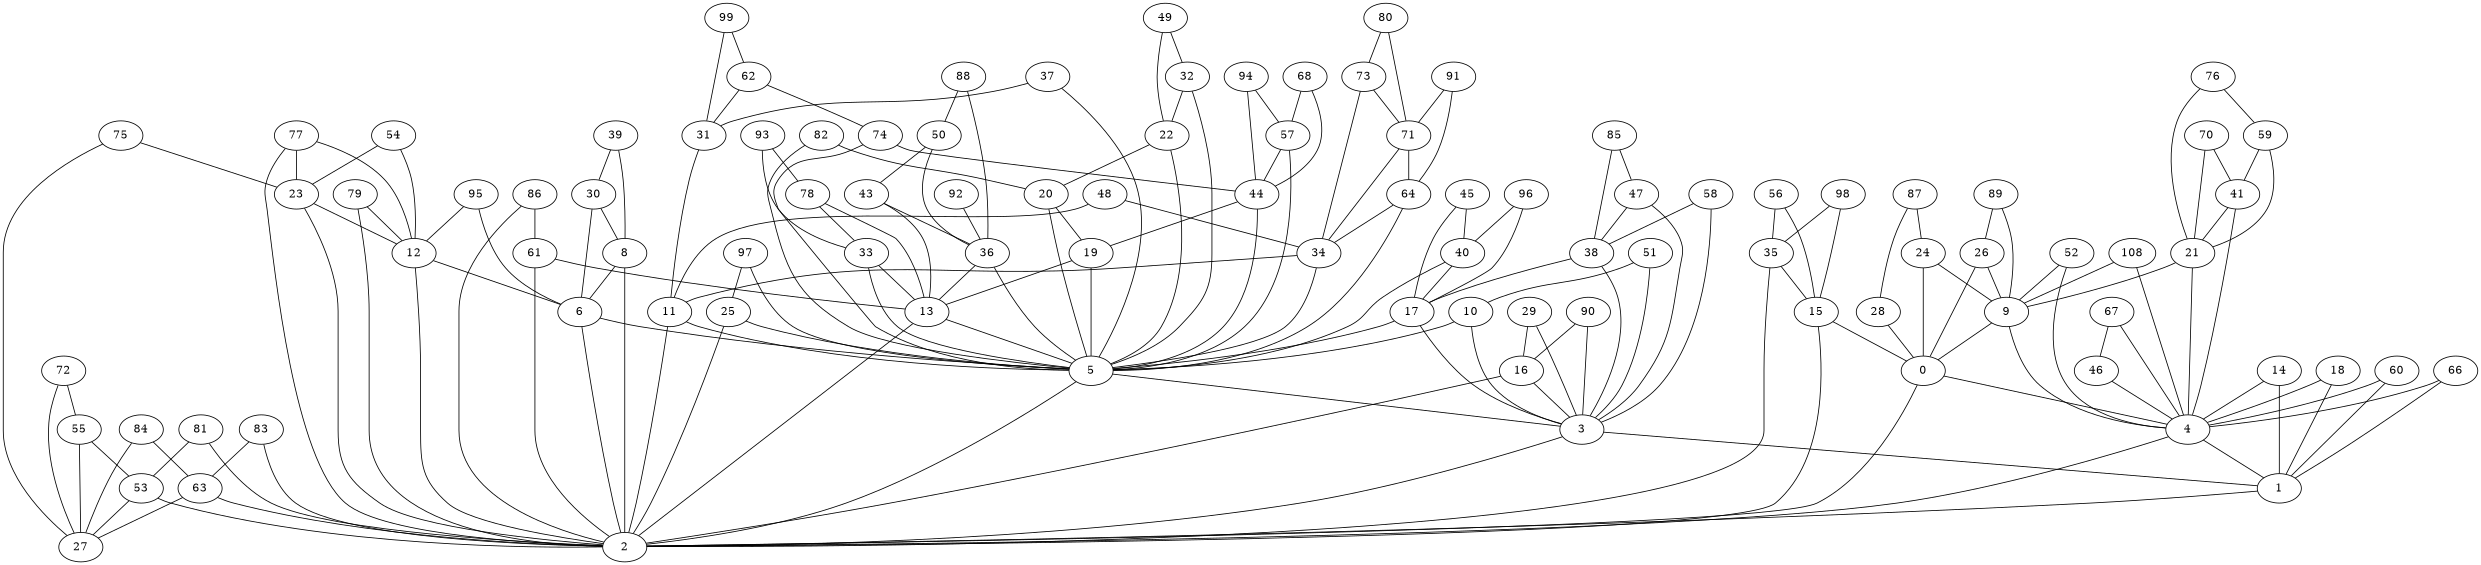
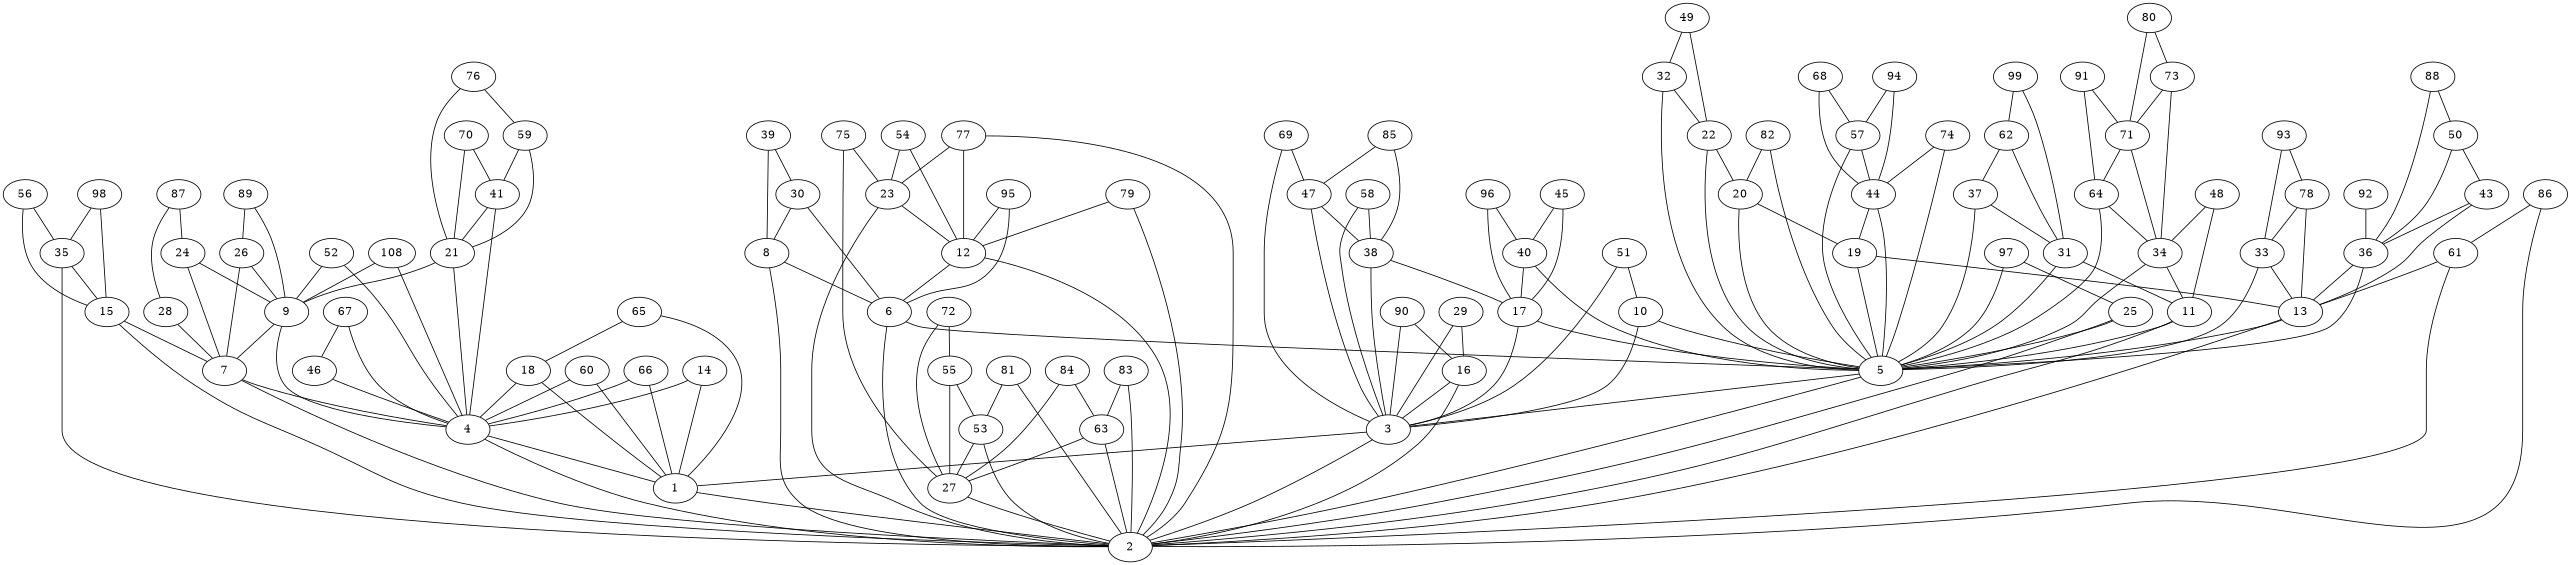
edge "62" -- "74": now "62" -- "37"
node "69": added
node "65": added
edge "31" -- "5": added
node "0": label "0" -> "7"
edge "27" -- "2": added
